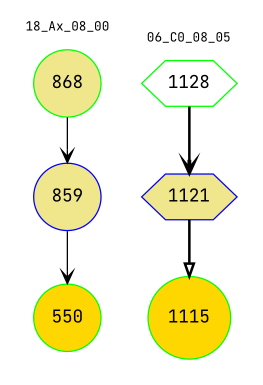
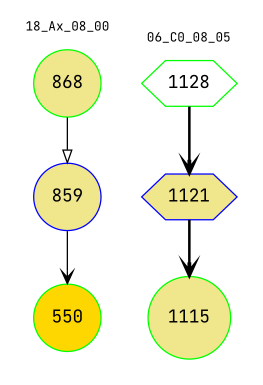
edge "868" -> "859": arrowhead vee -> onormal
edge "1121" -> "1115": arrowhead onormal -> vee
node "1115": fillcolor gold -> khaki
